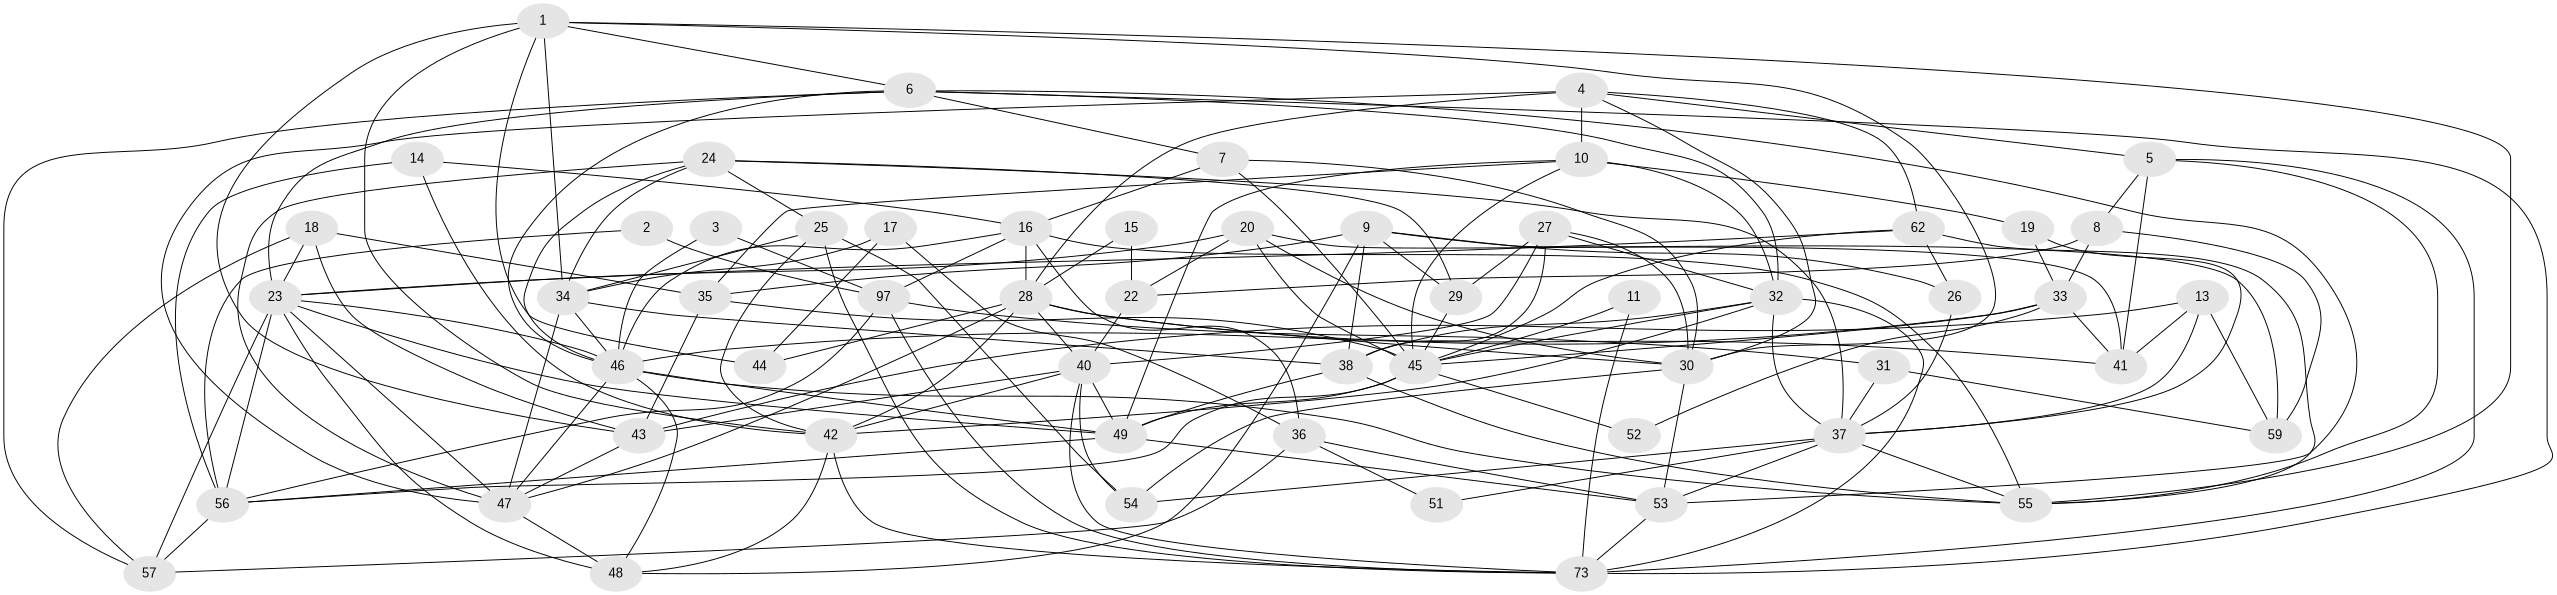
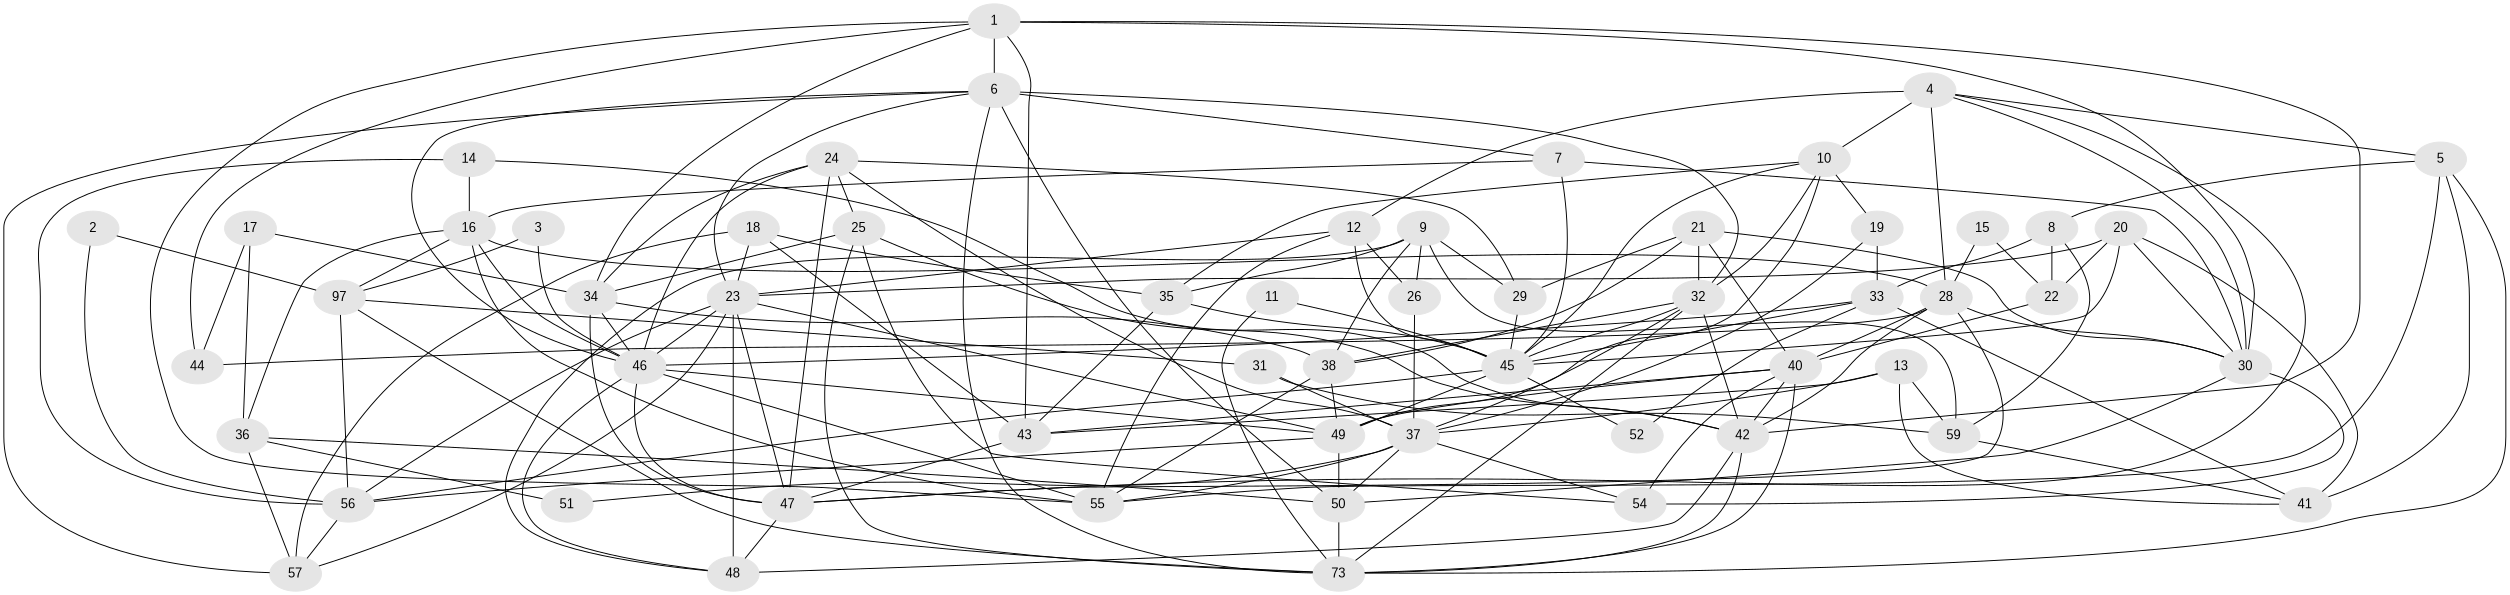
node "27": label "27" -> "21"
node "62": label "62" -> "12"
edge "28" -- "41": now "59" -- "41"
node "53": label "53" -> "50"
